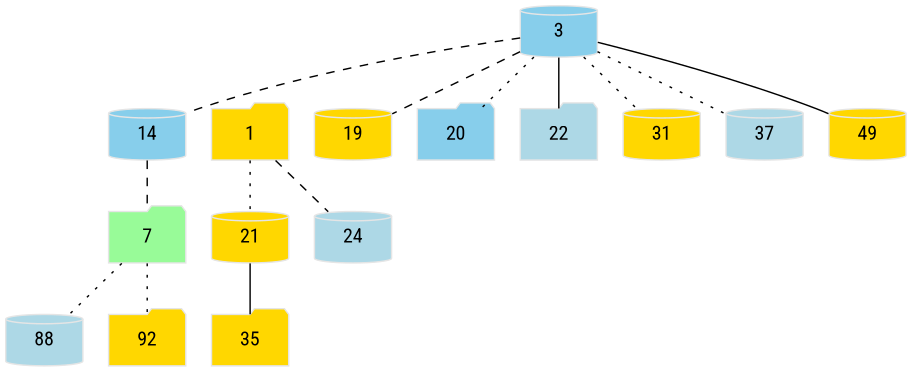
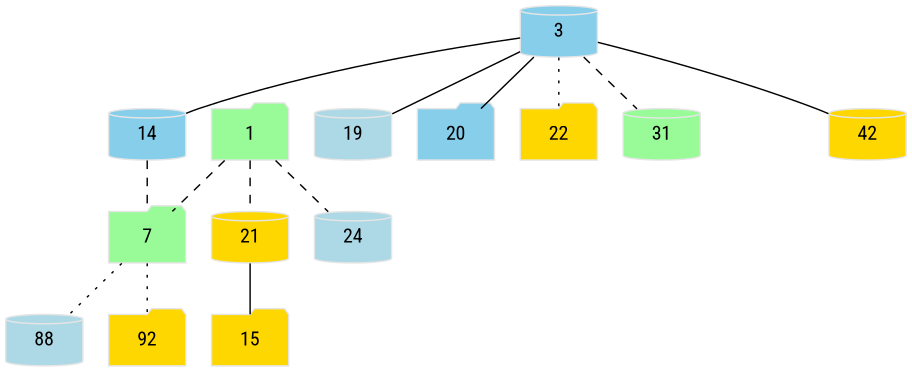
edge "3" -- "14": style dashed -> solid
edge "3" -- "19": style dashed -> solid
edge "3" -- "20": style dotted -> solid
edge "3" -- "22": style solid -> dotted
edge "3" -- "31": style dotted -> dashed
node "1": fillcolor gold -> palegreen
node "19": fillcolor gold -> lightblue
node "22": fillcolor lightblue -> gold
node "31": fillcolor gold -> palegreen
node "37": removed
node "49": label "49" -> "42"
edge "1" -- "7": added
edge "1" -- "21": style dotted -> dashed
node "35": label "35" -> "15"
